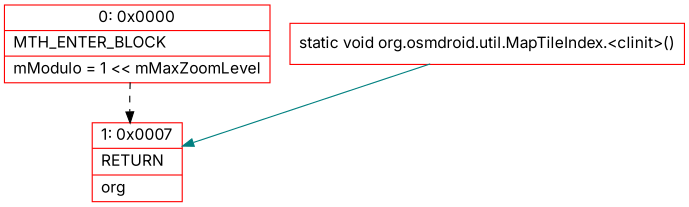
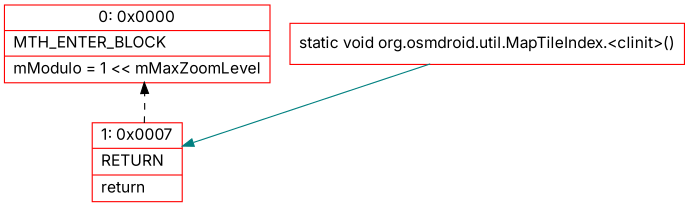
edge "0: 0x0000" -> "1: 0x0007": reversed
node "1: 0x0007": text "org" -> "return"
